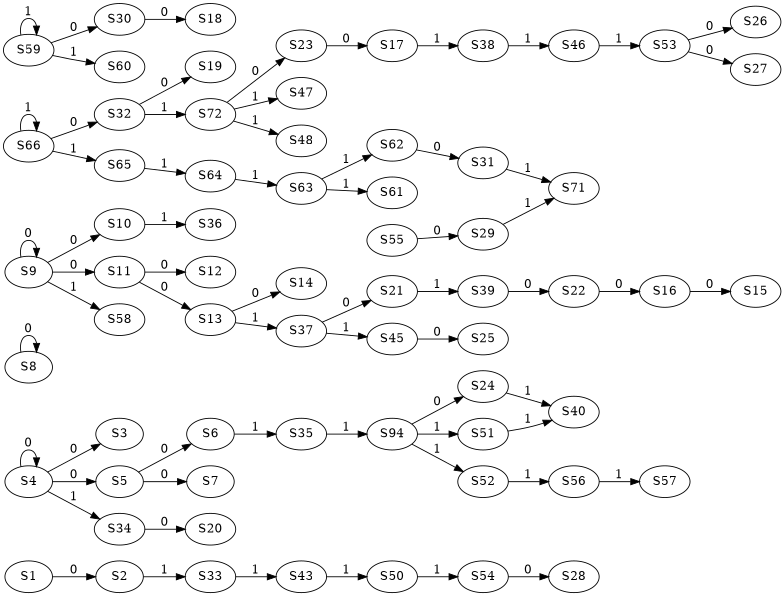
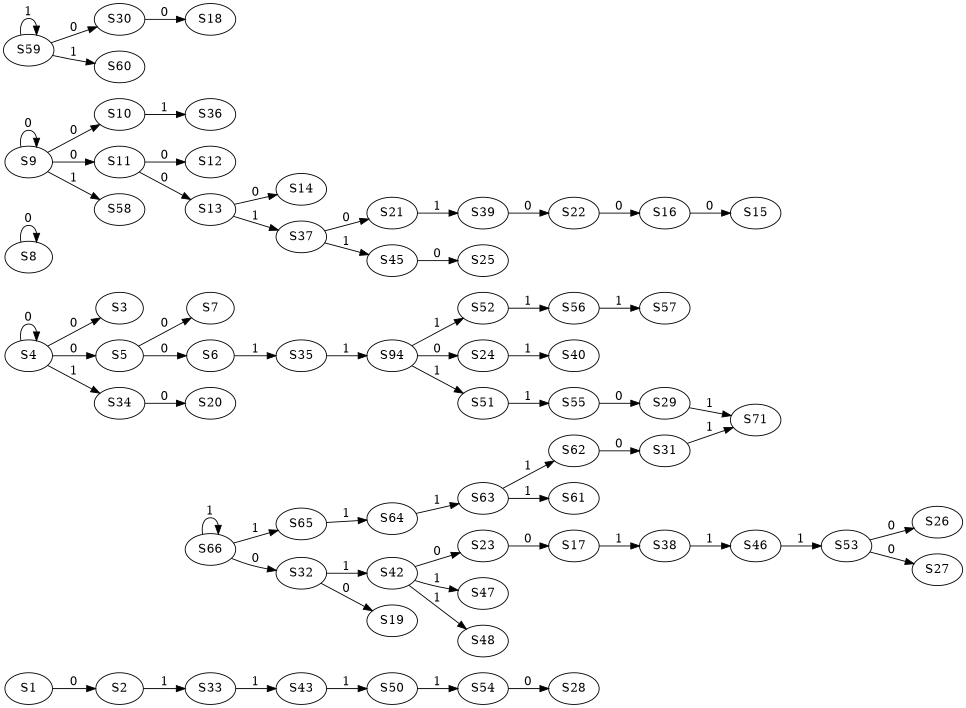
node "S72": label "S72" -> "S42"
edge "S51" -> "S40": now "S51" -> "S55"
